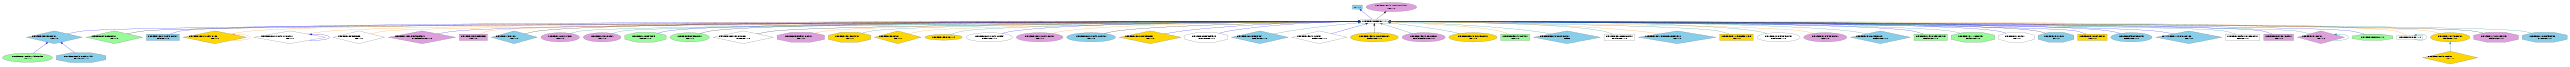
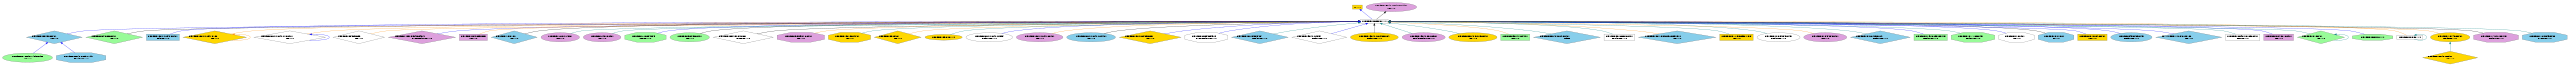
node "toXML": fillcolor skyblue -> gold
node "ore::data::CreditDefault VarSwap::toXML": label "ore::data::CreditDefault VarSwap::toXML" -> "ore::data::CreditDefault SwapOption::toXML"
node "ore::data::Swaption ::toXML": fillcolor plum -> palegreen
